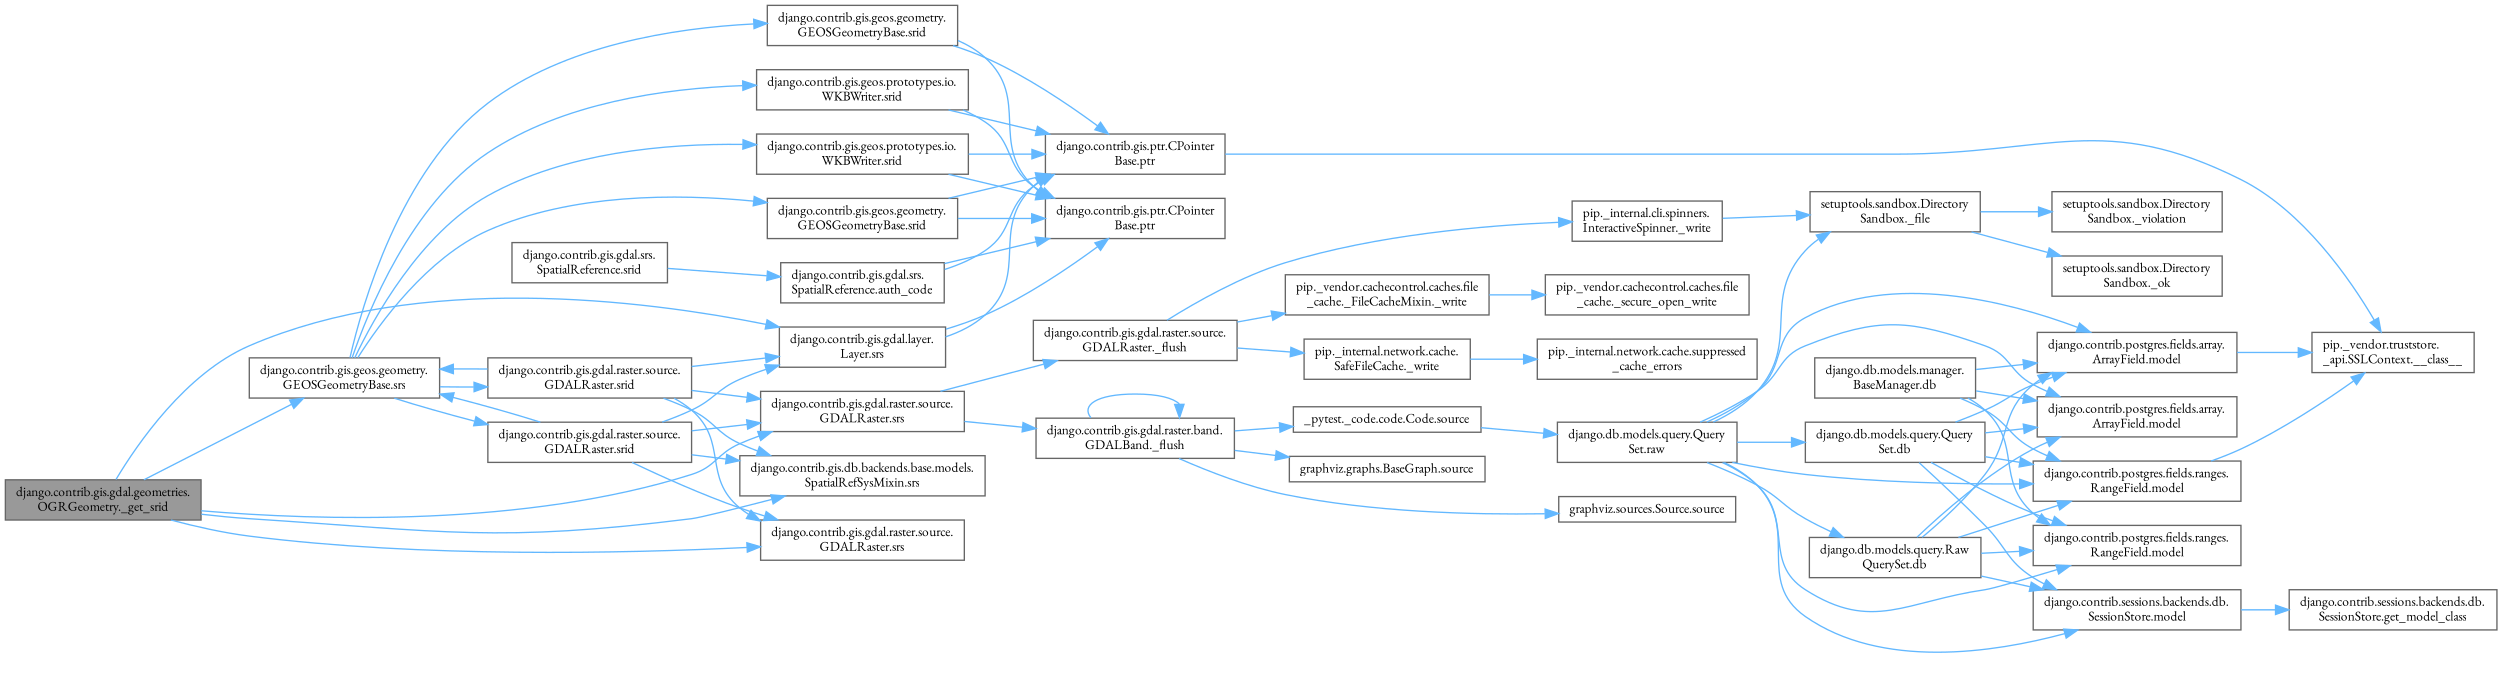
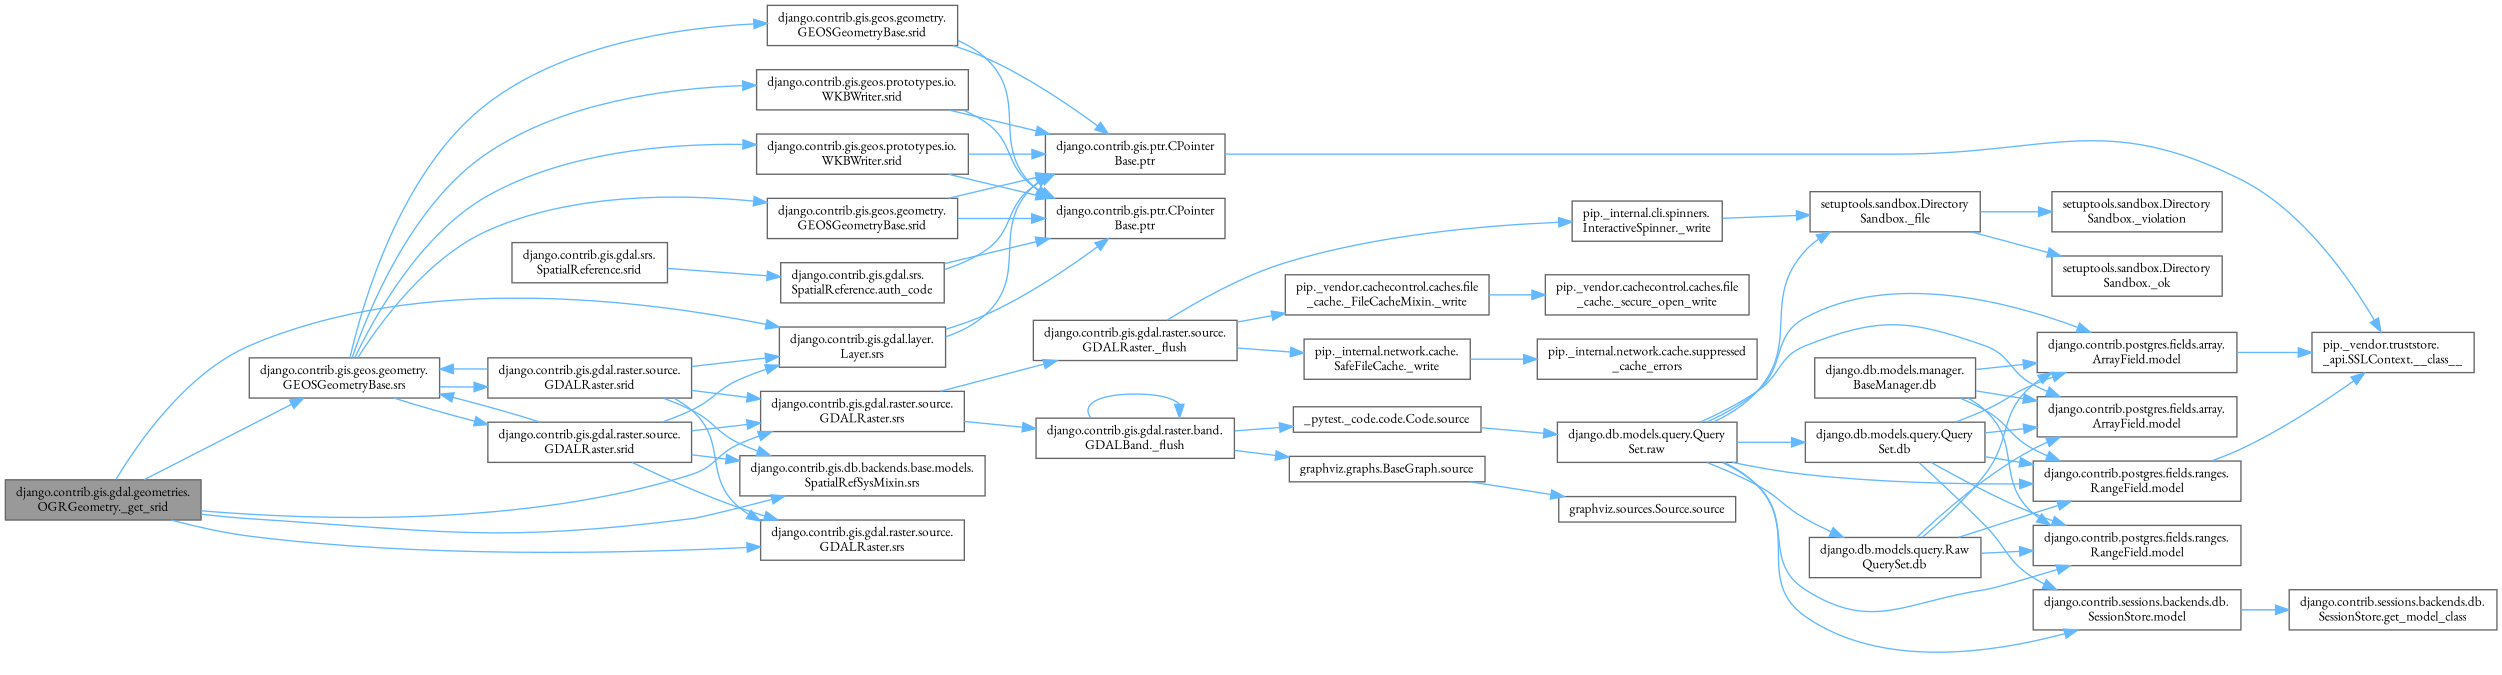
edge "django.contrib.gis.gdal.raster.band. GDALBand._flush" -> "graphviz.sources.Source.source": now "graphviz.graphs.BaseGraph.source" -> "graphviz.sources.Source.source"
edge "django.db.models.query.Raw QuerySet.db" -> "django.contrib.sessions.backends.db. SessionStore.model": removed
